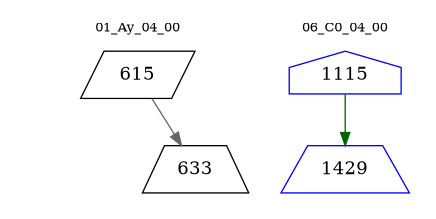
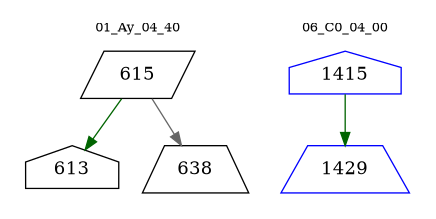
cluster "01_Ay_04_00": label "01_Ay_04_00" -> "01_Ay_04_40"
node "1115": label "1115" -> "1415"
node "613": added
node "633": label "633" -> "638"
